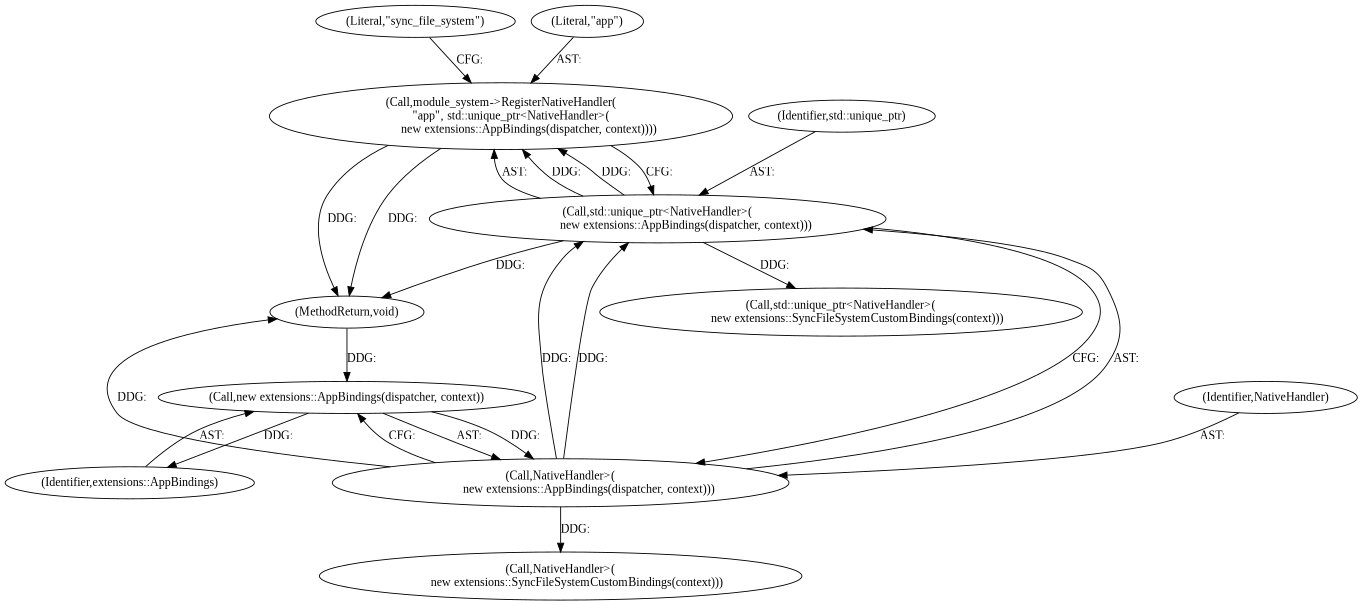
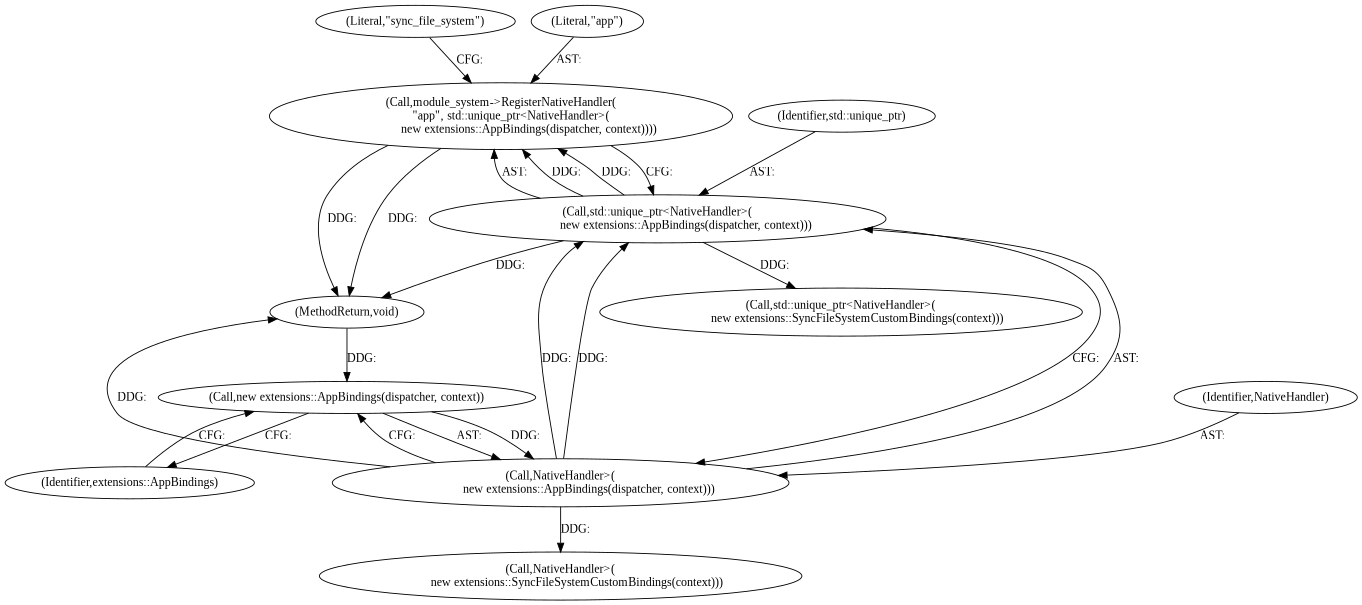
edge "(Identifier,extensions::AppBindings)" -> "(Call,new extensions::AppBindings(dispatcher, context))": label "AST: " -> "CFG: "
edge "(Call,new extensions::AppBindings(dispatcher, context))" -> "(Identifier,extensions::AppBindings)": label "DDG: " -> "CFG: "
